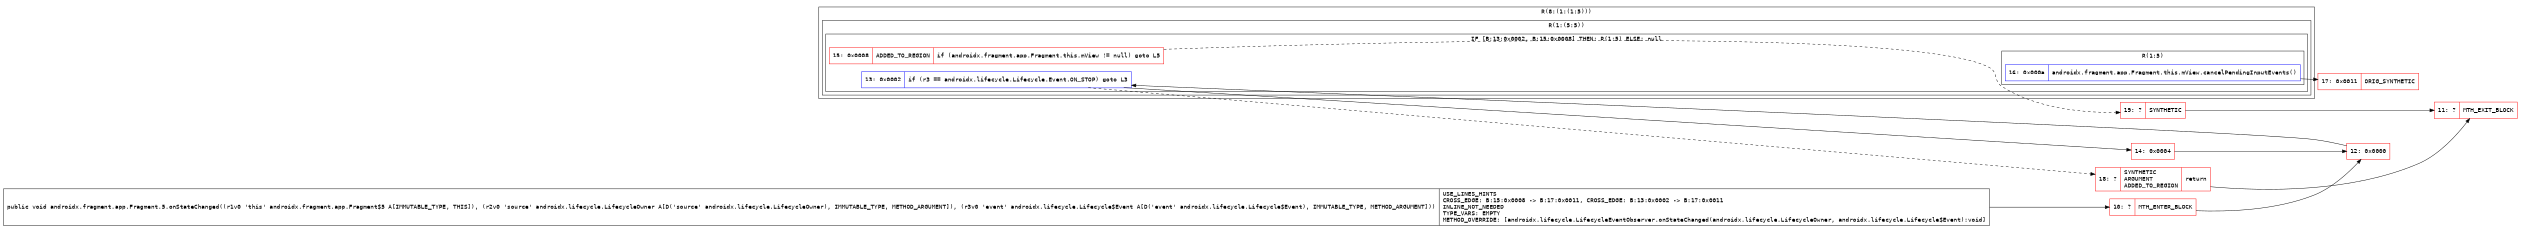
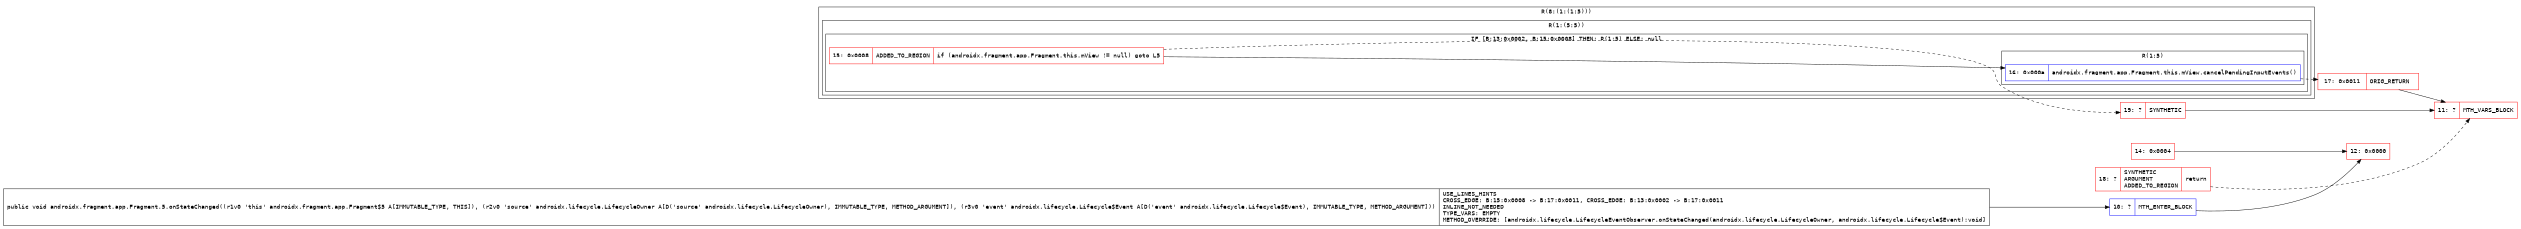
edge "15: 0x0008" -> "16: 0x000a": added
edge "16: 0x000a" -> "17: 0x0011": style solid -> dashed
node "13: 0x0002": removed
node "17: 0x0011": text "ORIG_SYNTHETIC" -> "ORIG_RETURN"
edge "17: 0x0011" -> "11: ?": added
node "11: ?": text "MTH_EXIT_BLOCK" -> "MTH_VARS_BLOCK"
edge "18: ?" -> "11: ?": style solid -> dashed
node "10: ?": color red -> blue
